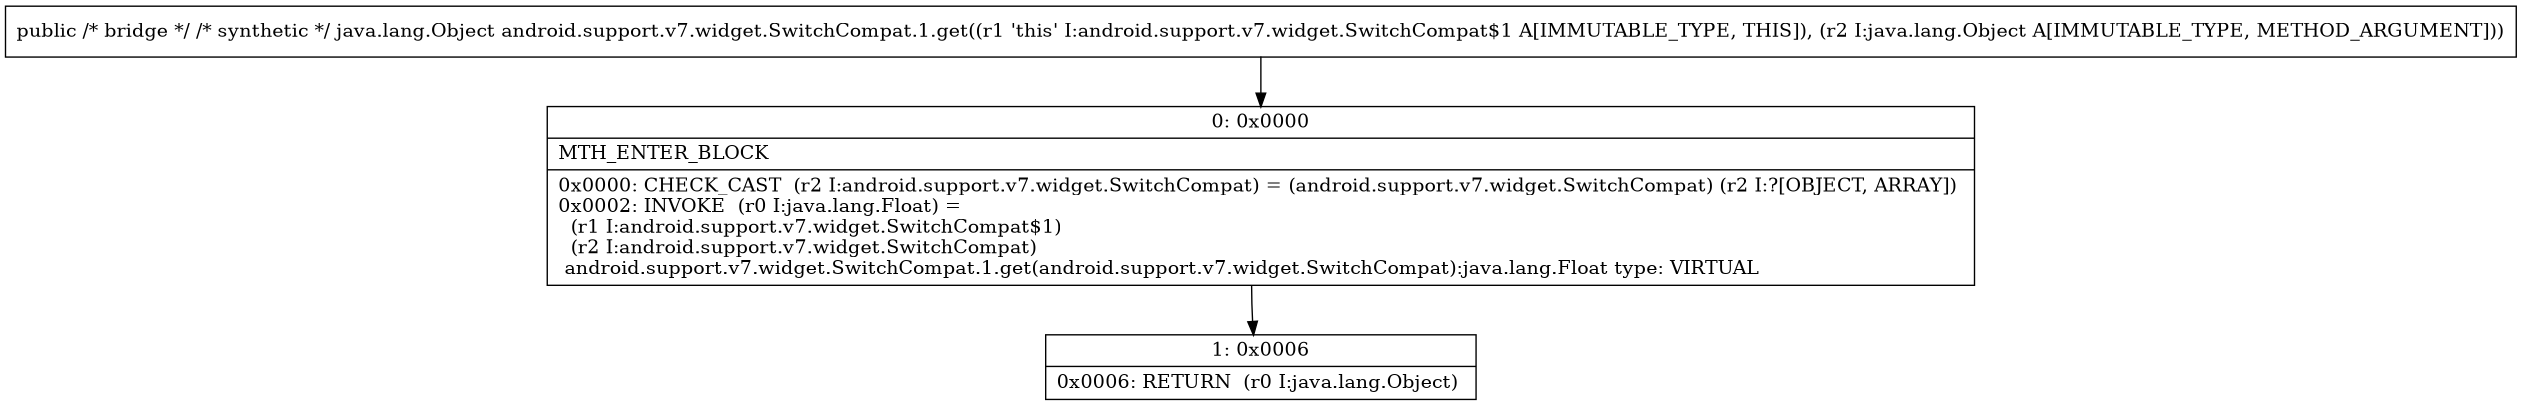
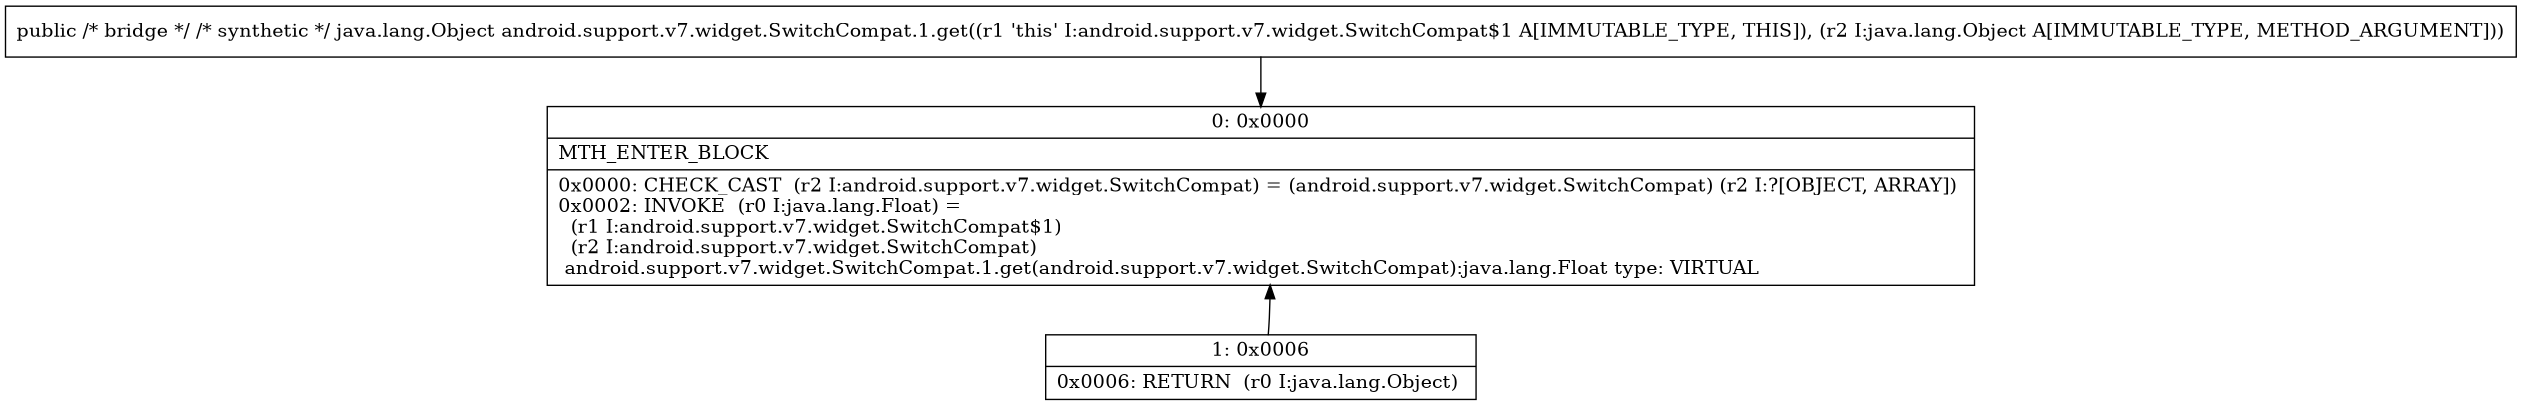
edge "0: 0x0000" -> "1: 0x0006": reversed
